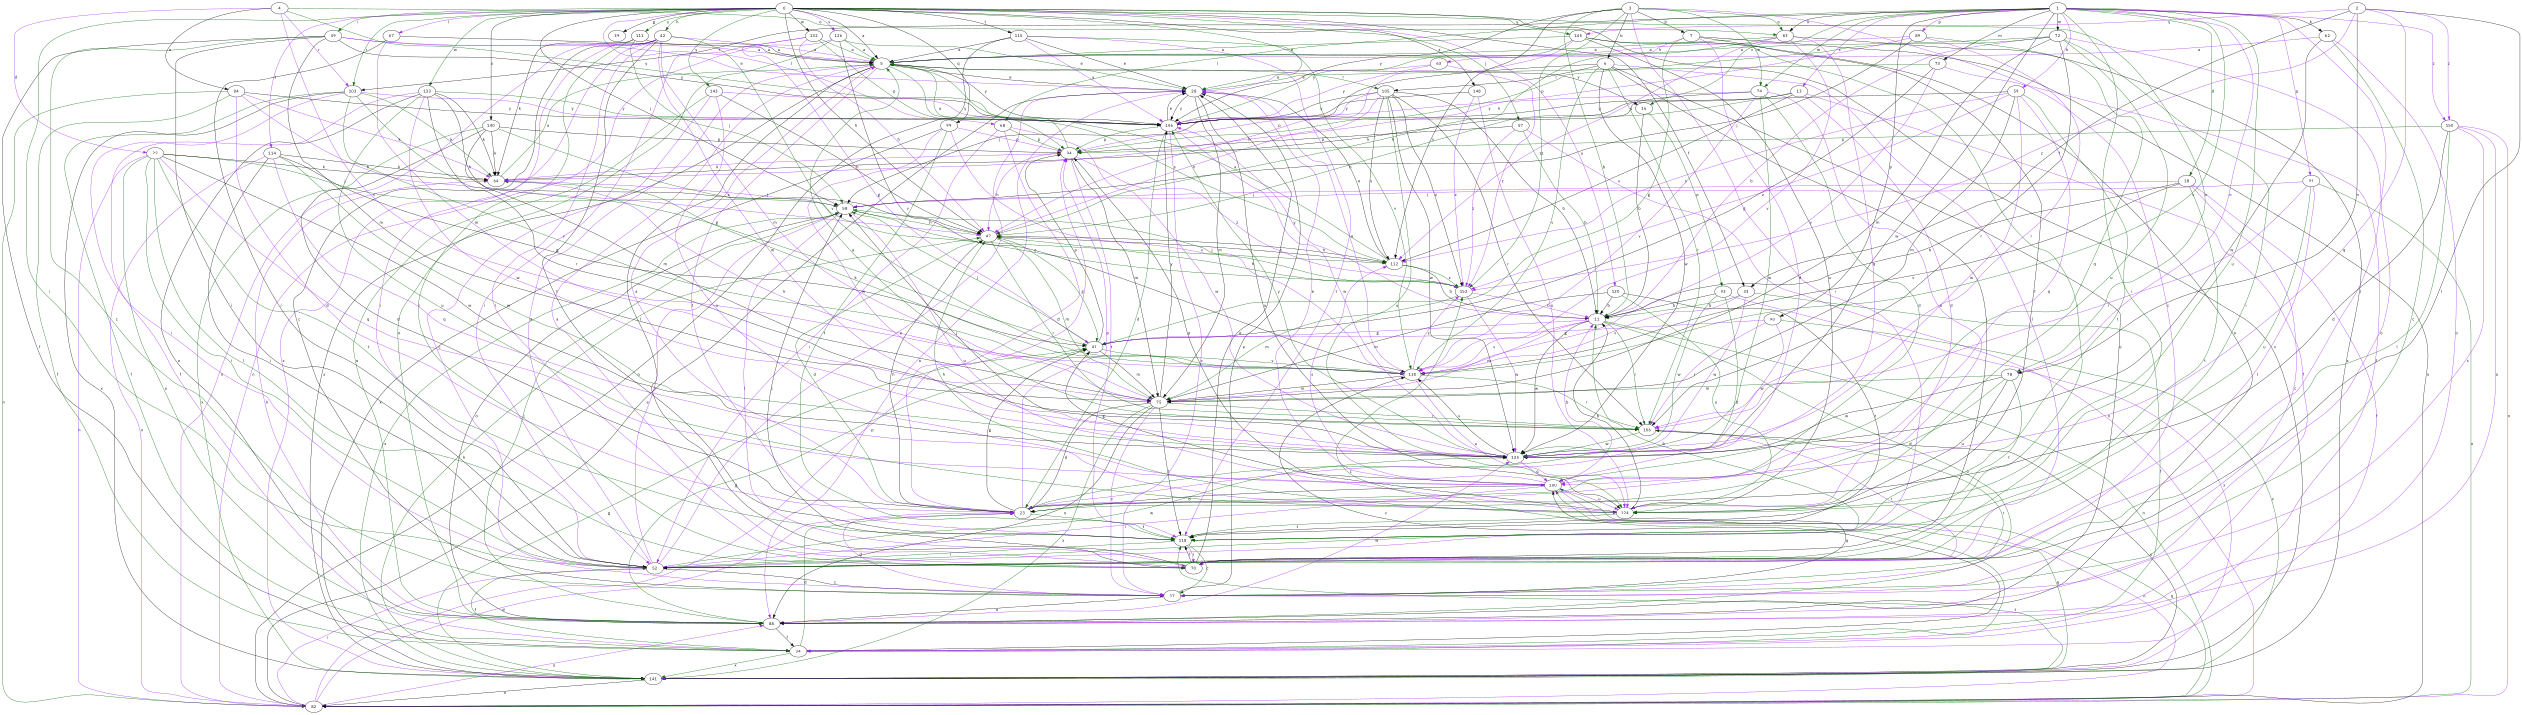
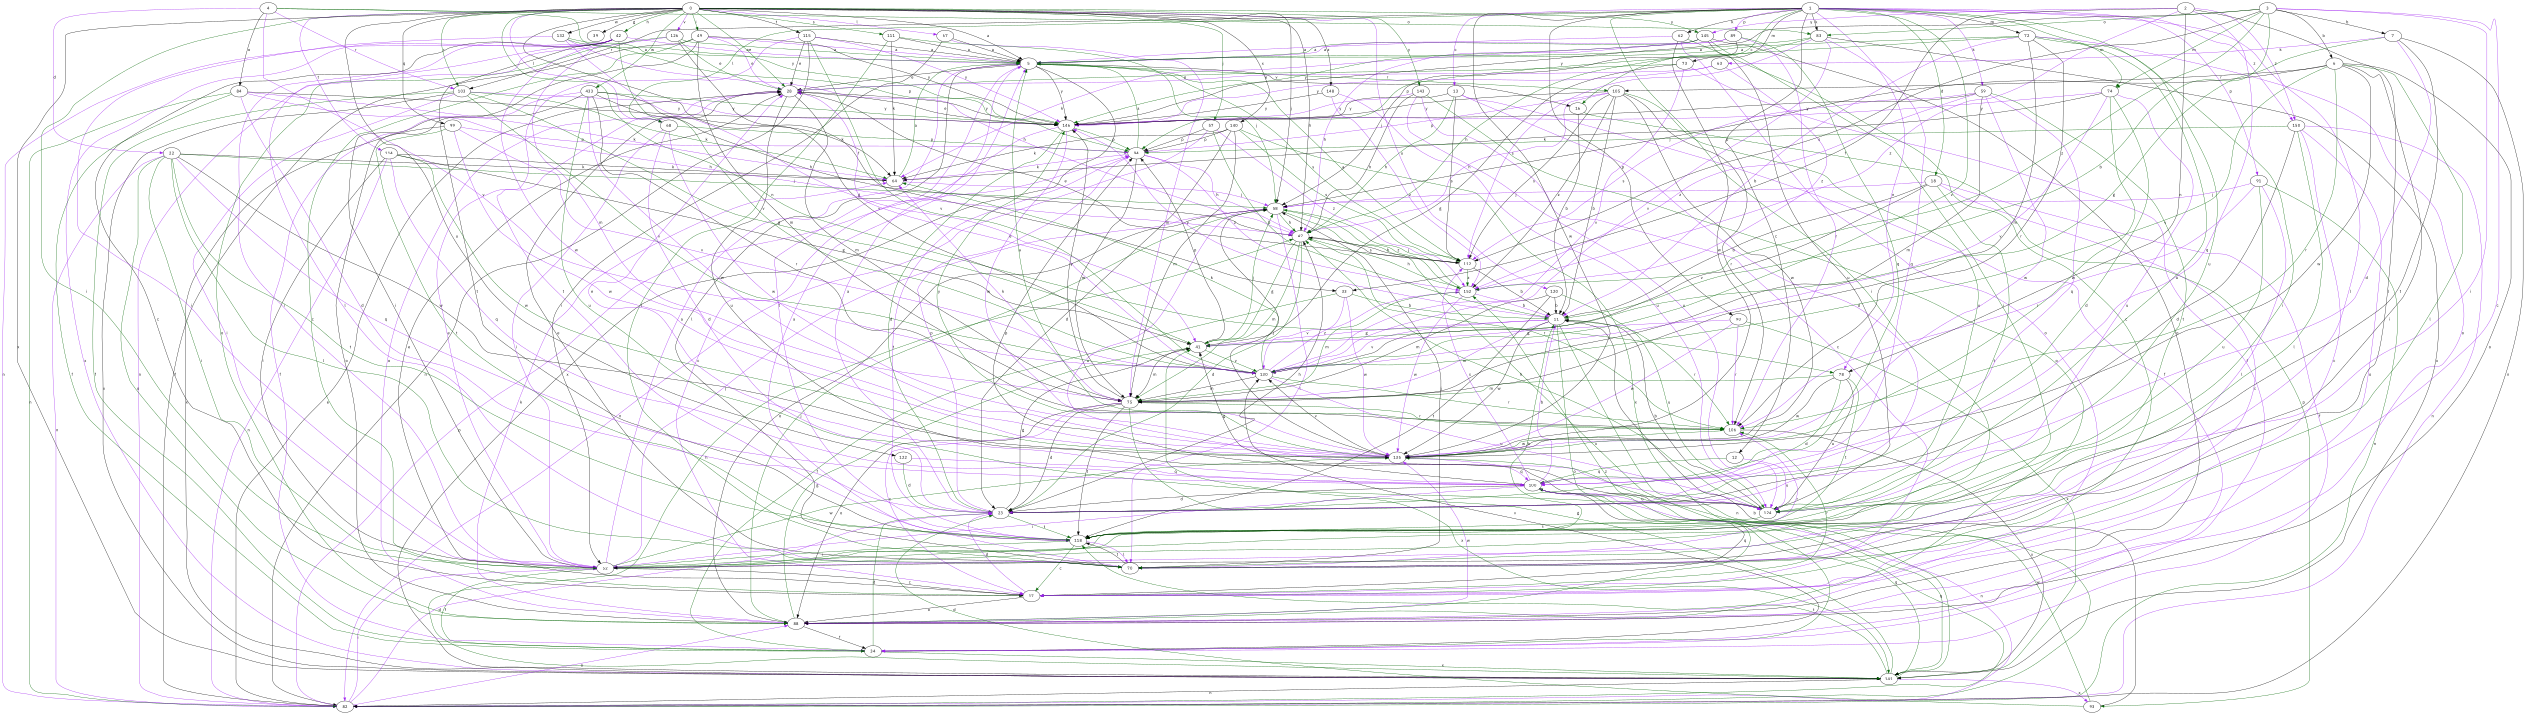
node "133": label "133" -> "433"
edge "49" -> "34": now "49" -> "82"
node "122": added
node "12": added
edge "6" -> "70": color purple -> darkgreen
edge "93" -> "141": reversed
